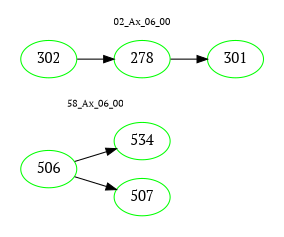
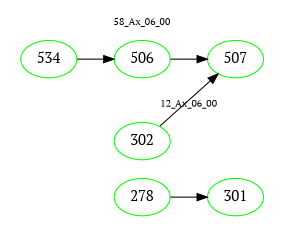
cluster "02_Ax_06_00": label "02_Ax_06_00" -> "12_Ax_06_00"
edge "302" -> "278": now "302" -> "507"
edge "506" -> "534": reversed
